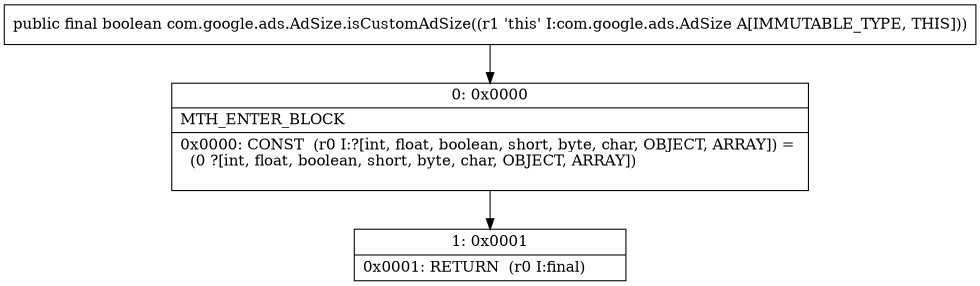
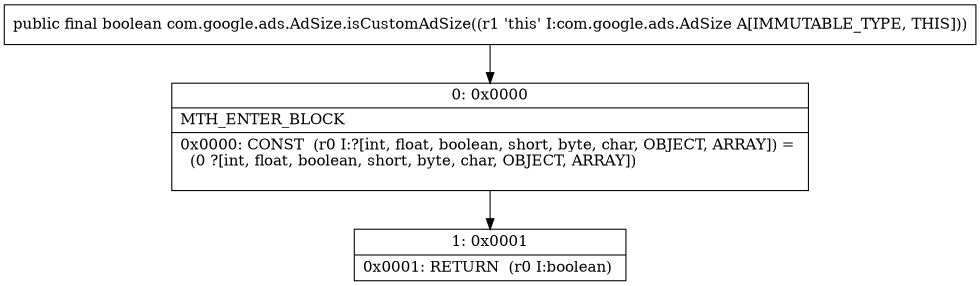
node "1: 0x0001": text "0x0001: RETURN  (r0 I:final)" -> "0x0001: RETURN  (r0 I:boolean)"
